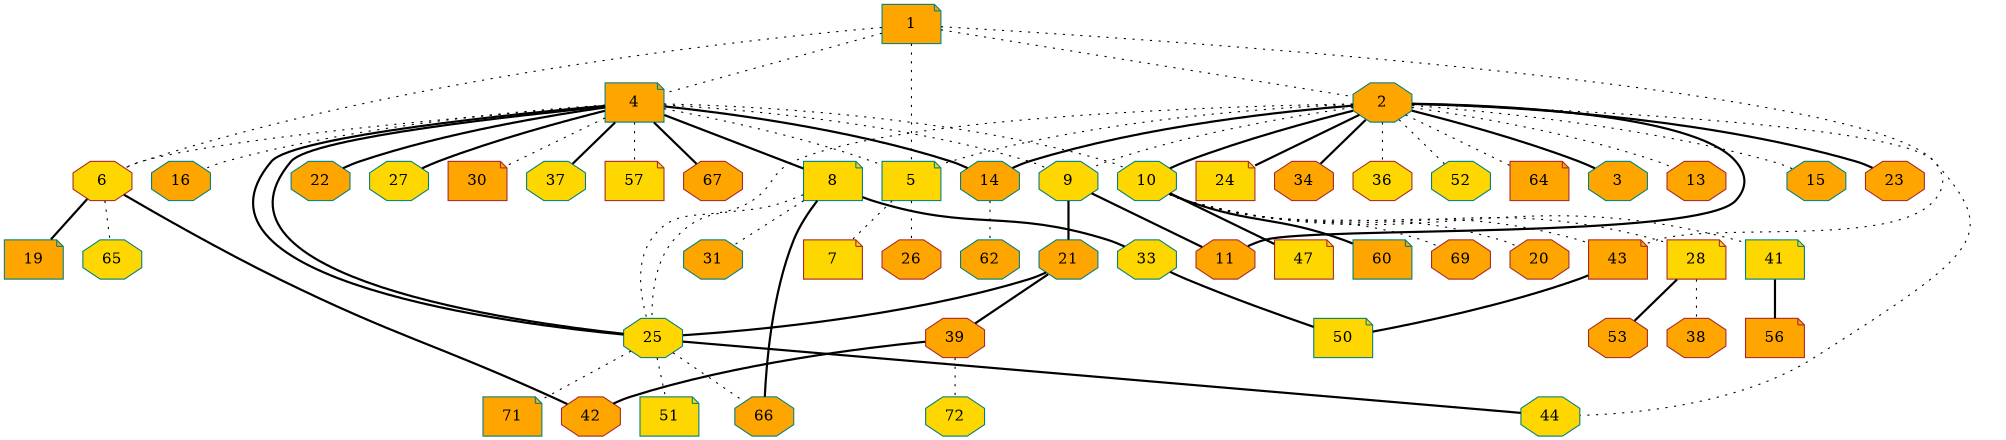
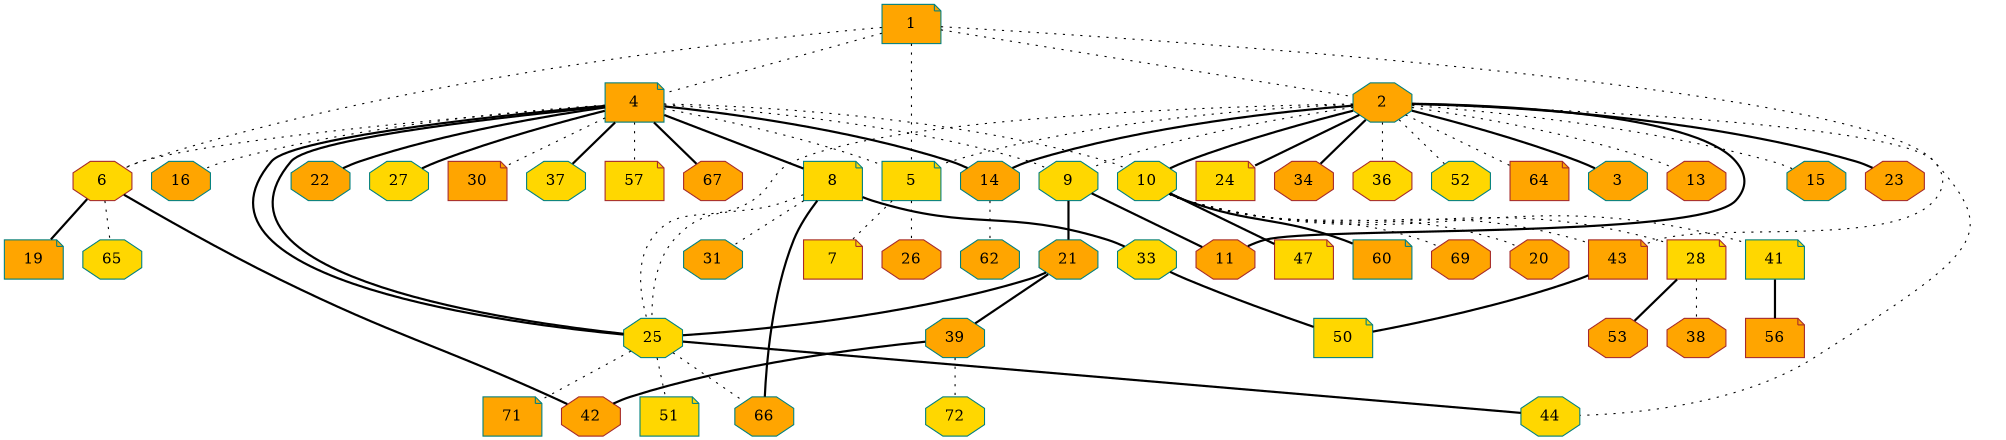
node "39": color brown -> teal
